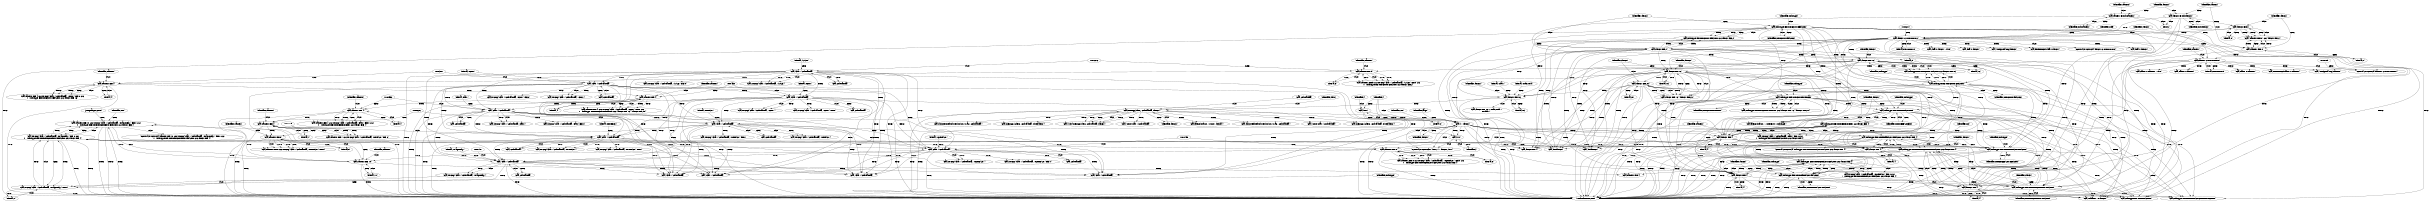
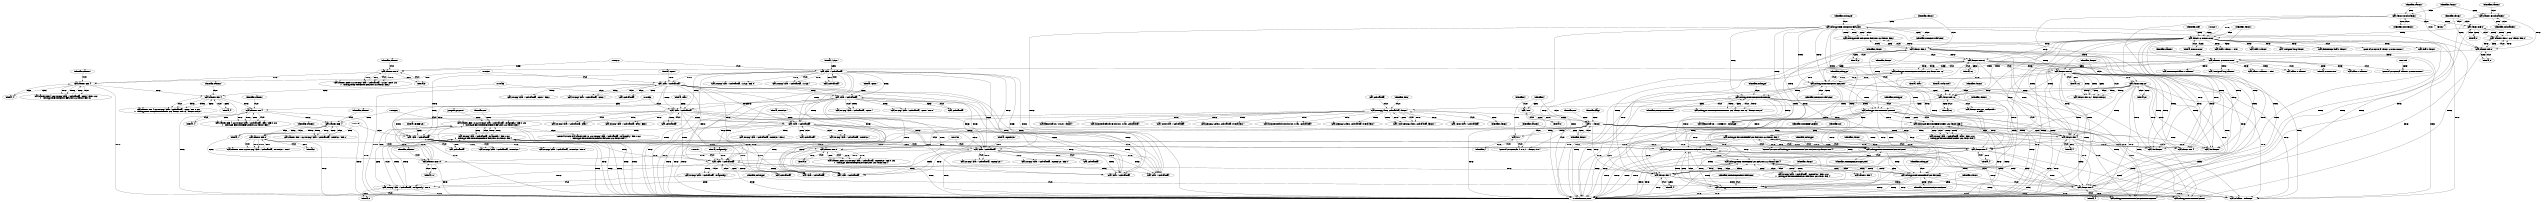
edge "(Literal,2)" -> "(Call,xnh_type == NT_GNU_VERSION && descsz == 16)": now "(Literal,2)" -> "(Call,descsz == 2)"
edge "(Identifier,NT_NETBSD_PAX)" -> "(Call,xnh_type == NT_NETBSD_PAX)": removed, label "AST:"
edge "(Call,xnh_type == NT_DRAGONFLY_VERSION)" -> "(Identifier,NT_DRAGONFLY_VERSION)": removed, label "CFG:"
